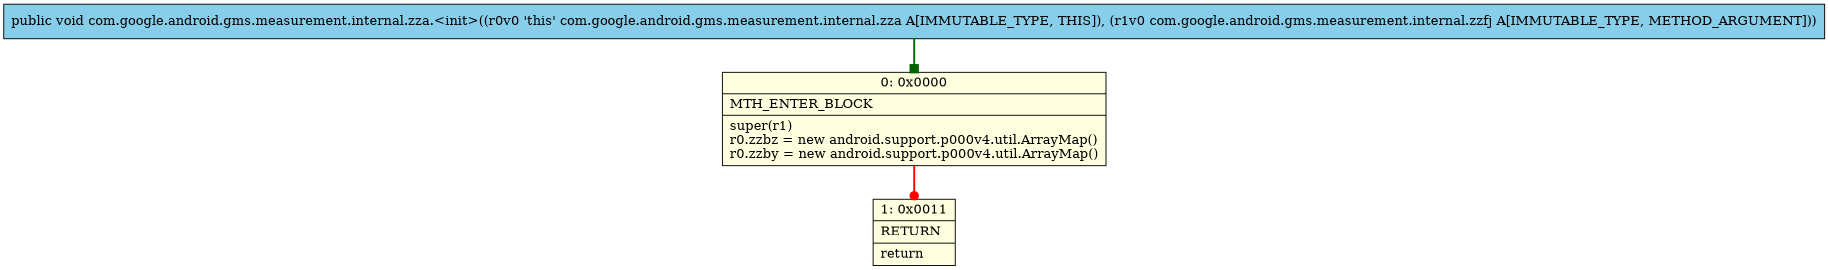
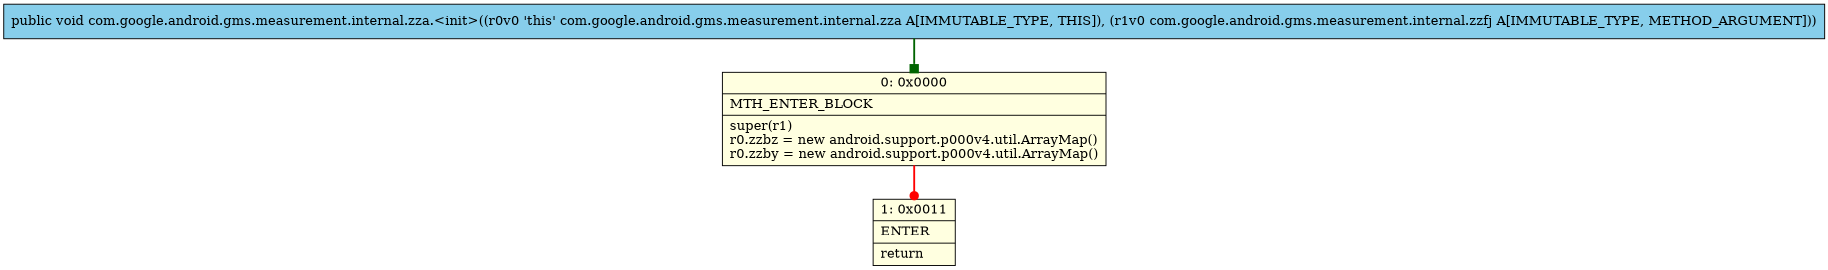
node "1: 0x0011": text "RETURN" -> "ENTER"
